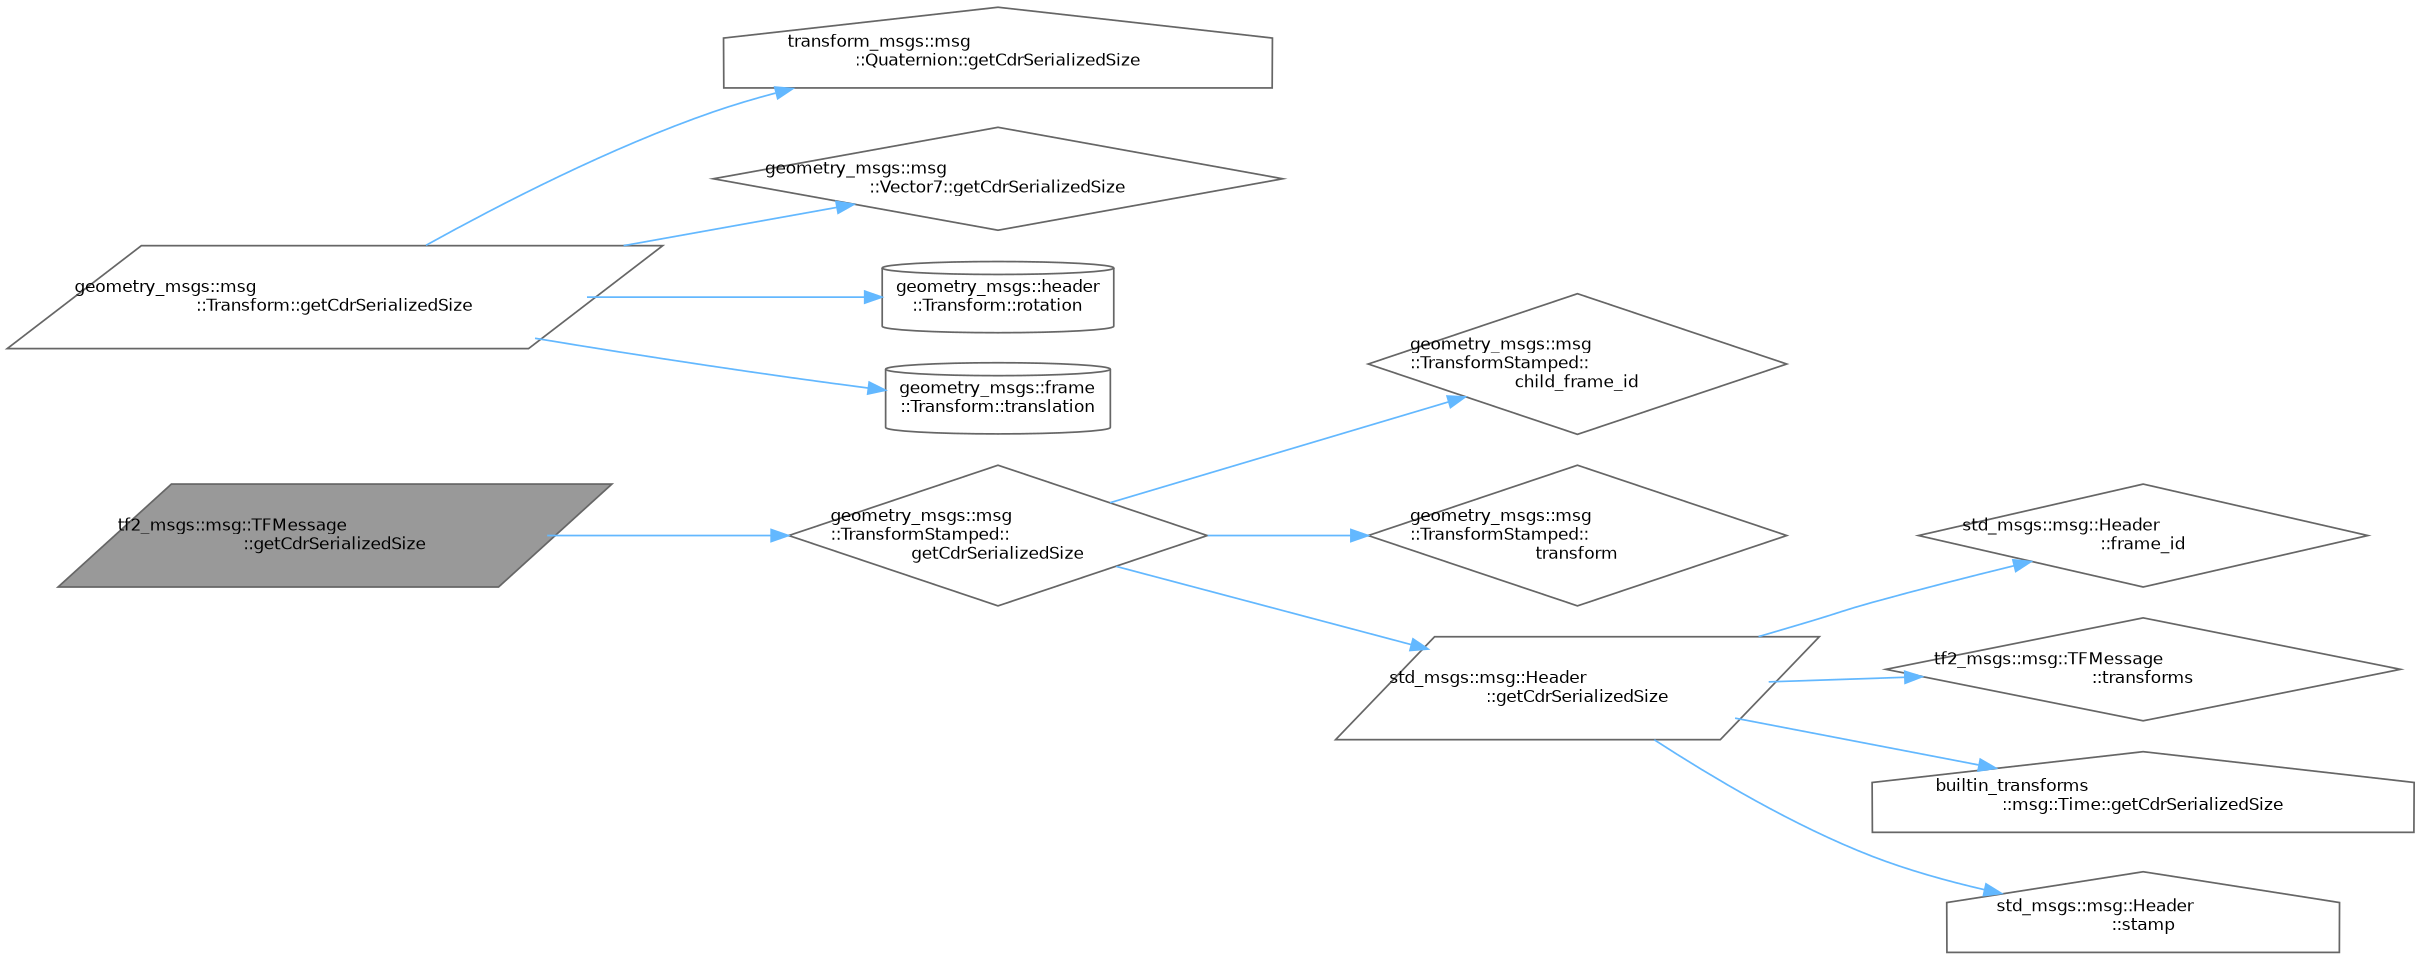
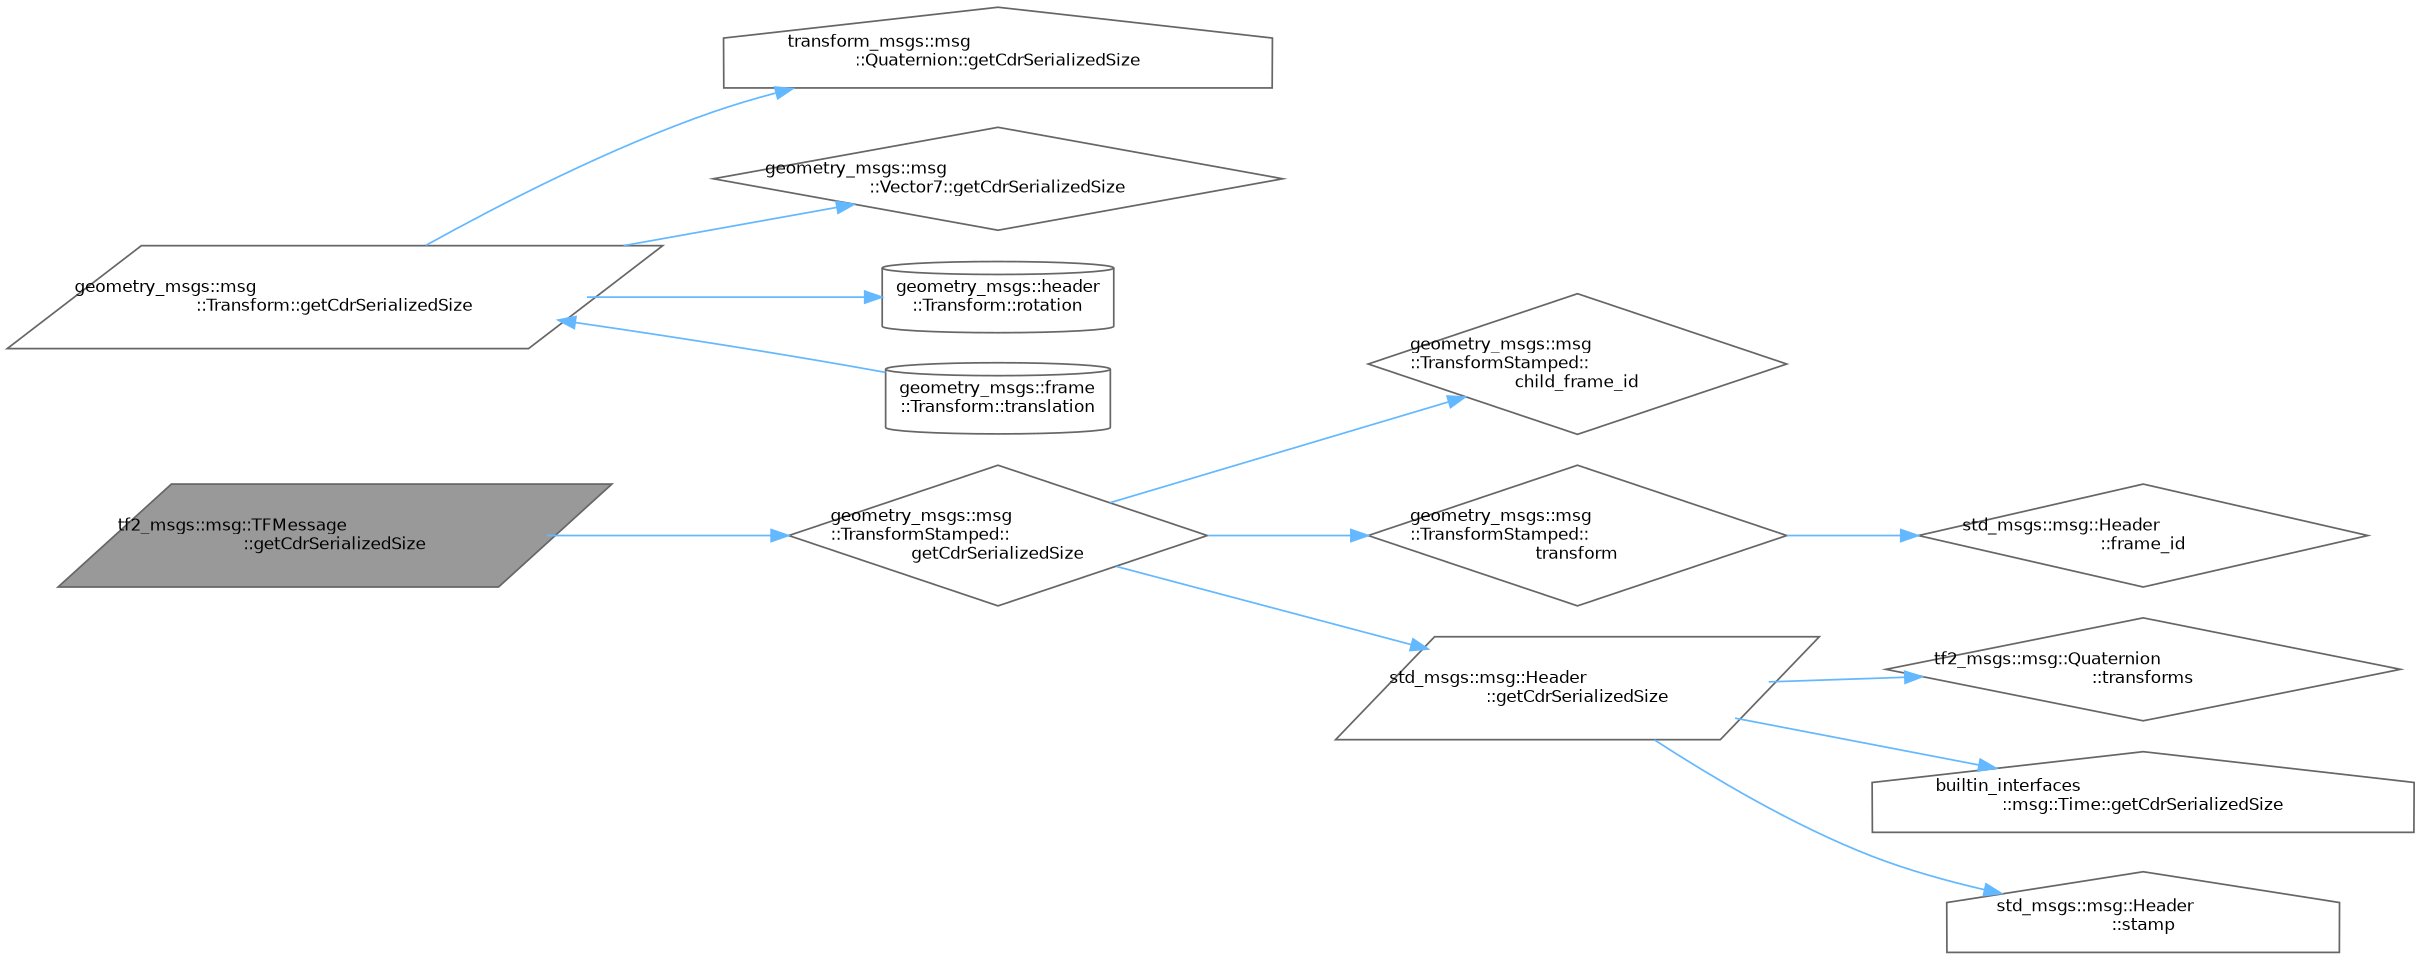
edge "geometry_msgs::msg ::Transform::getCdrSerializedSize" -> "geometry_msgs::frame ::Transform::translation": reversed
edge "std_msgs::msg::Header ::getCdrSerializedSize" -> "std_msgs::msg::Header ::frame_id": now "geometry_msgs::msg ::TransformStamped:: transform" -> "std_msgs::msg::Header ::frame_id"
node "tf2_msgs::msg::TFMessage ::transforms": label "tf2_msgs::msg::TFMessage ::transforms" -> "tf2_msgs::msg::Quaternion ::transforms"
node "builtin_transforms ::msg::Time::getCdrSerializedSize": label "builtin_transforms ::msg::Time::getCdrSerializedSize" -> "builtin_interfaces ::msg::Time::getCdrSerializedSize"
